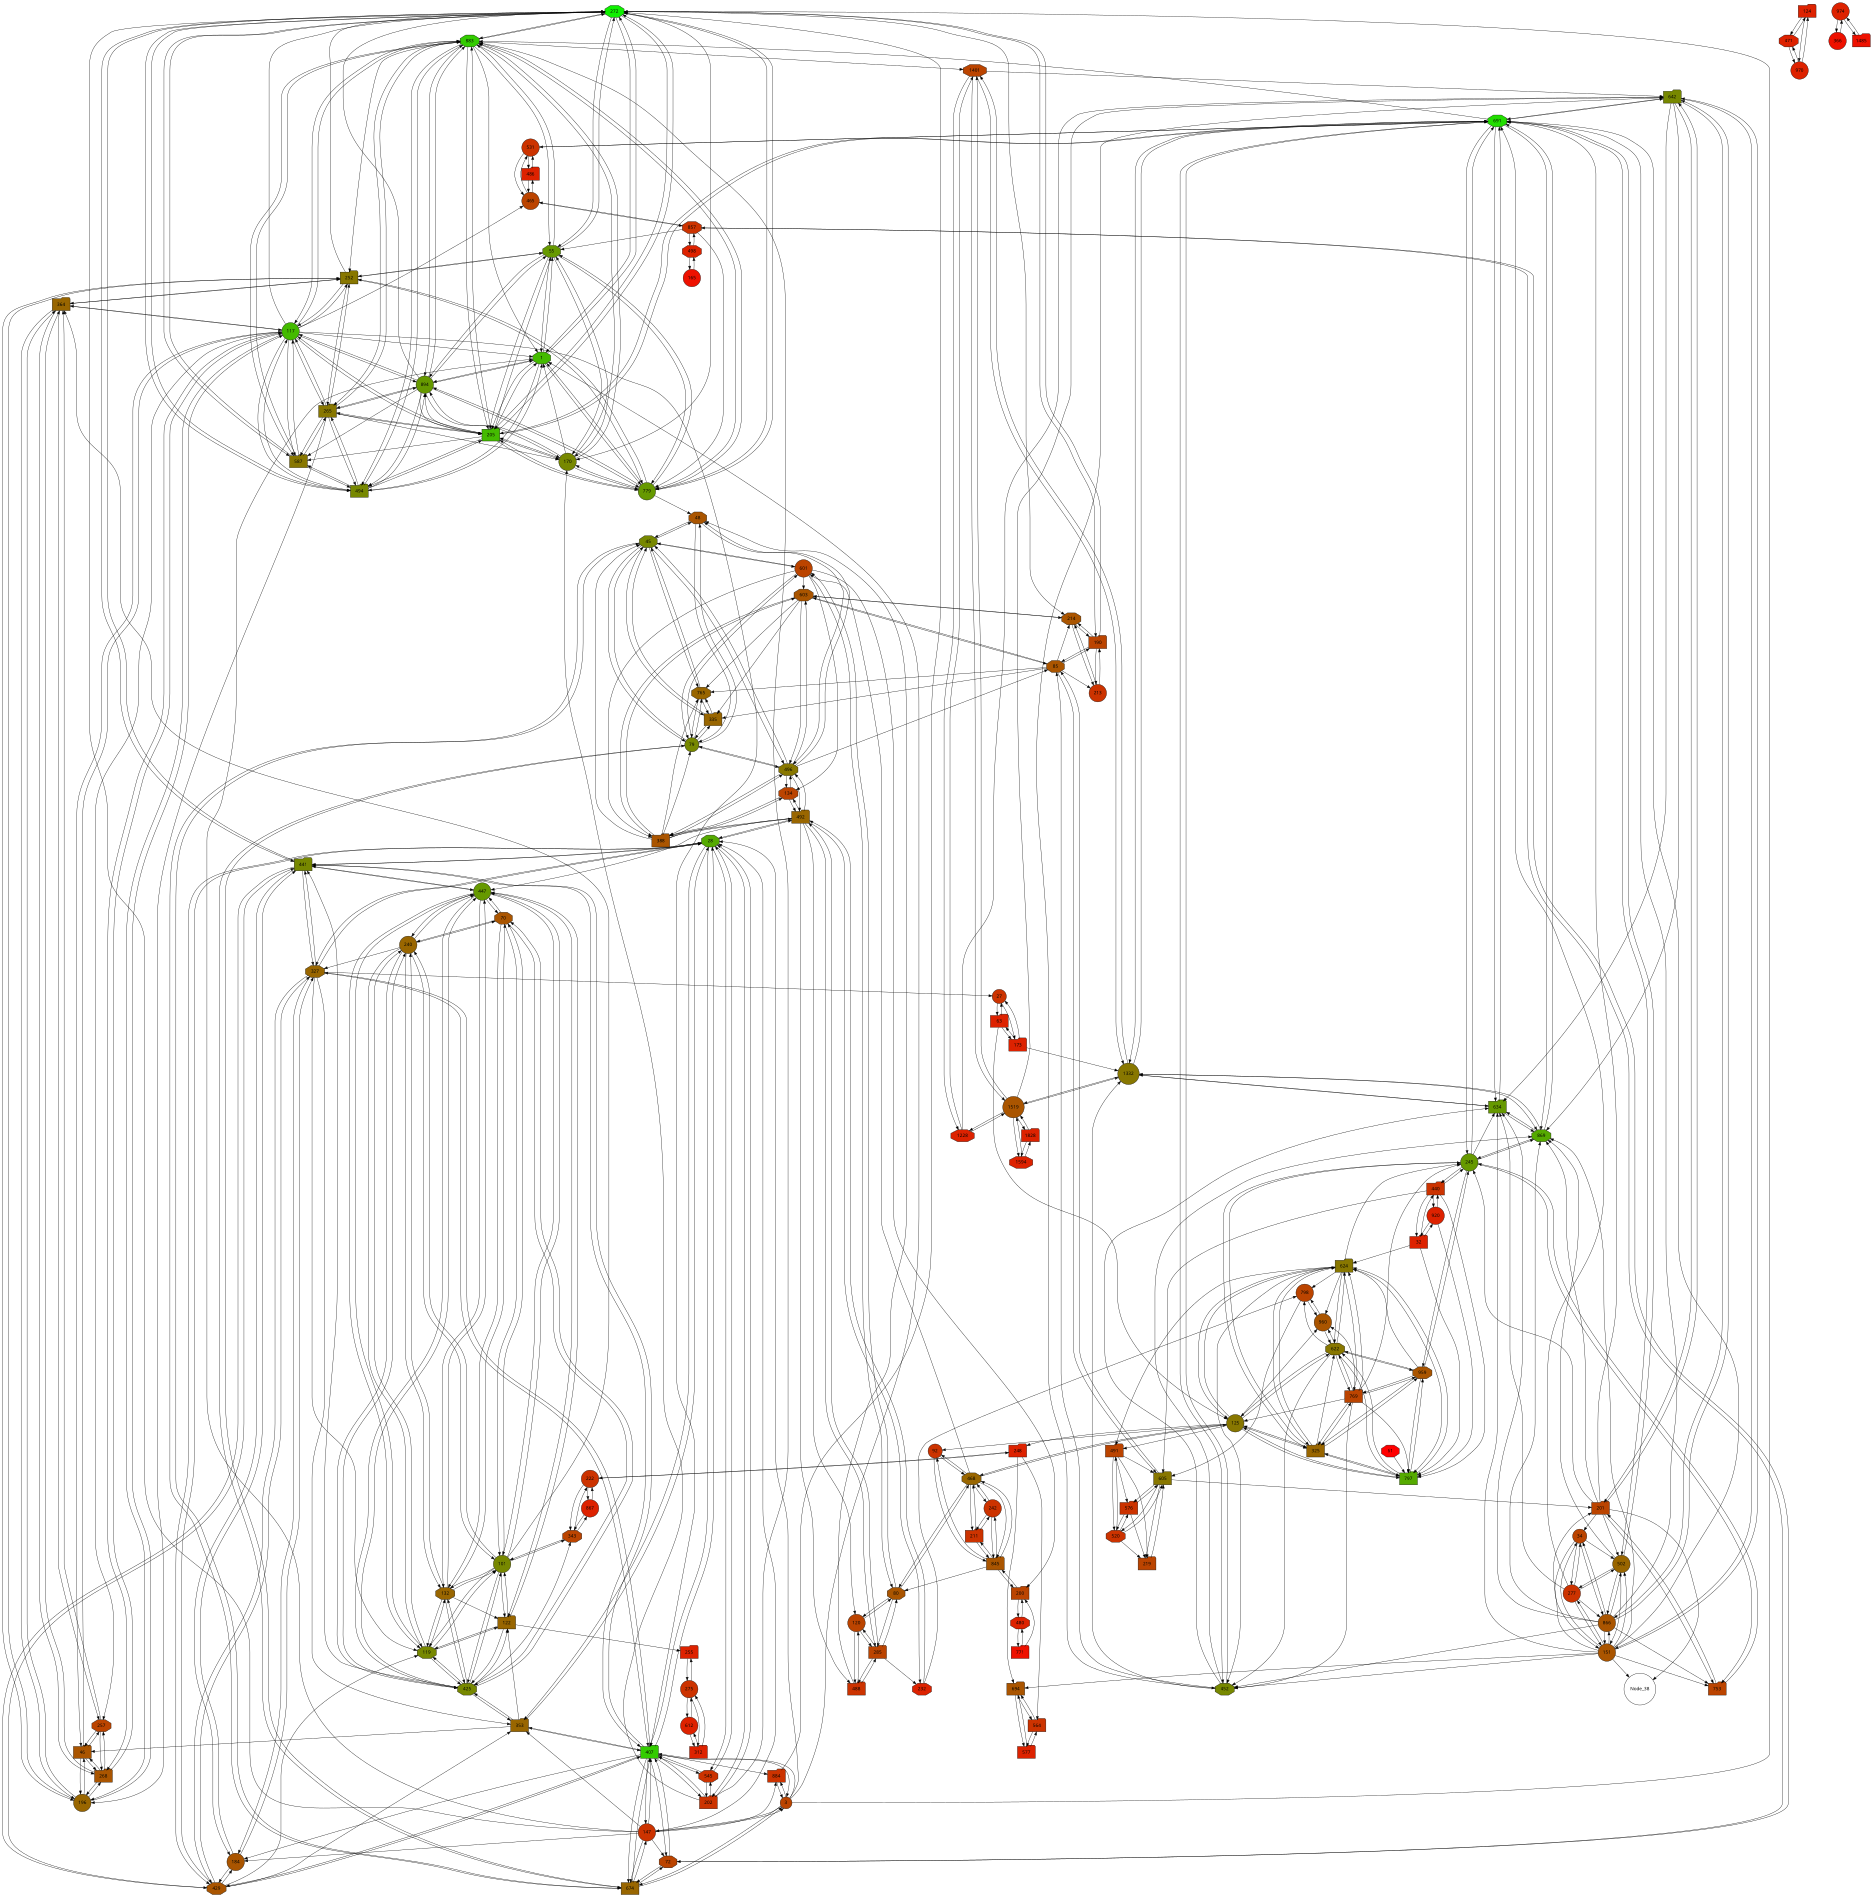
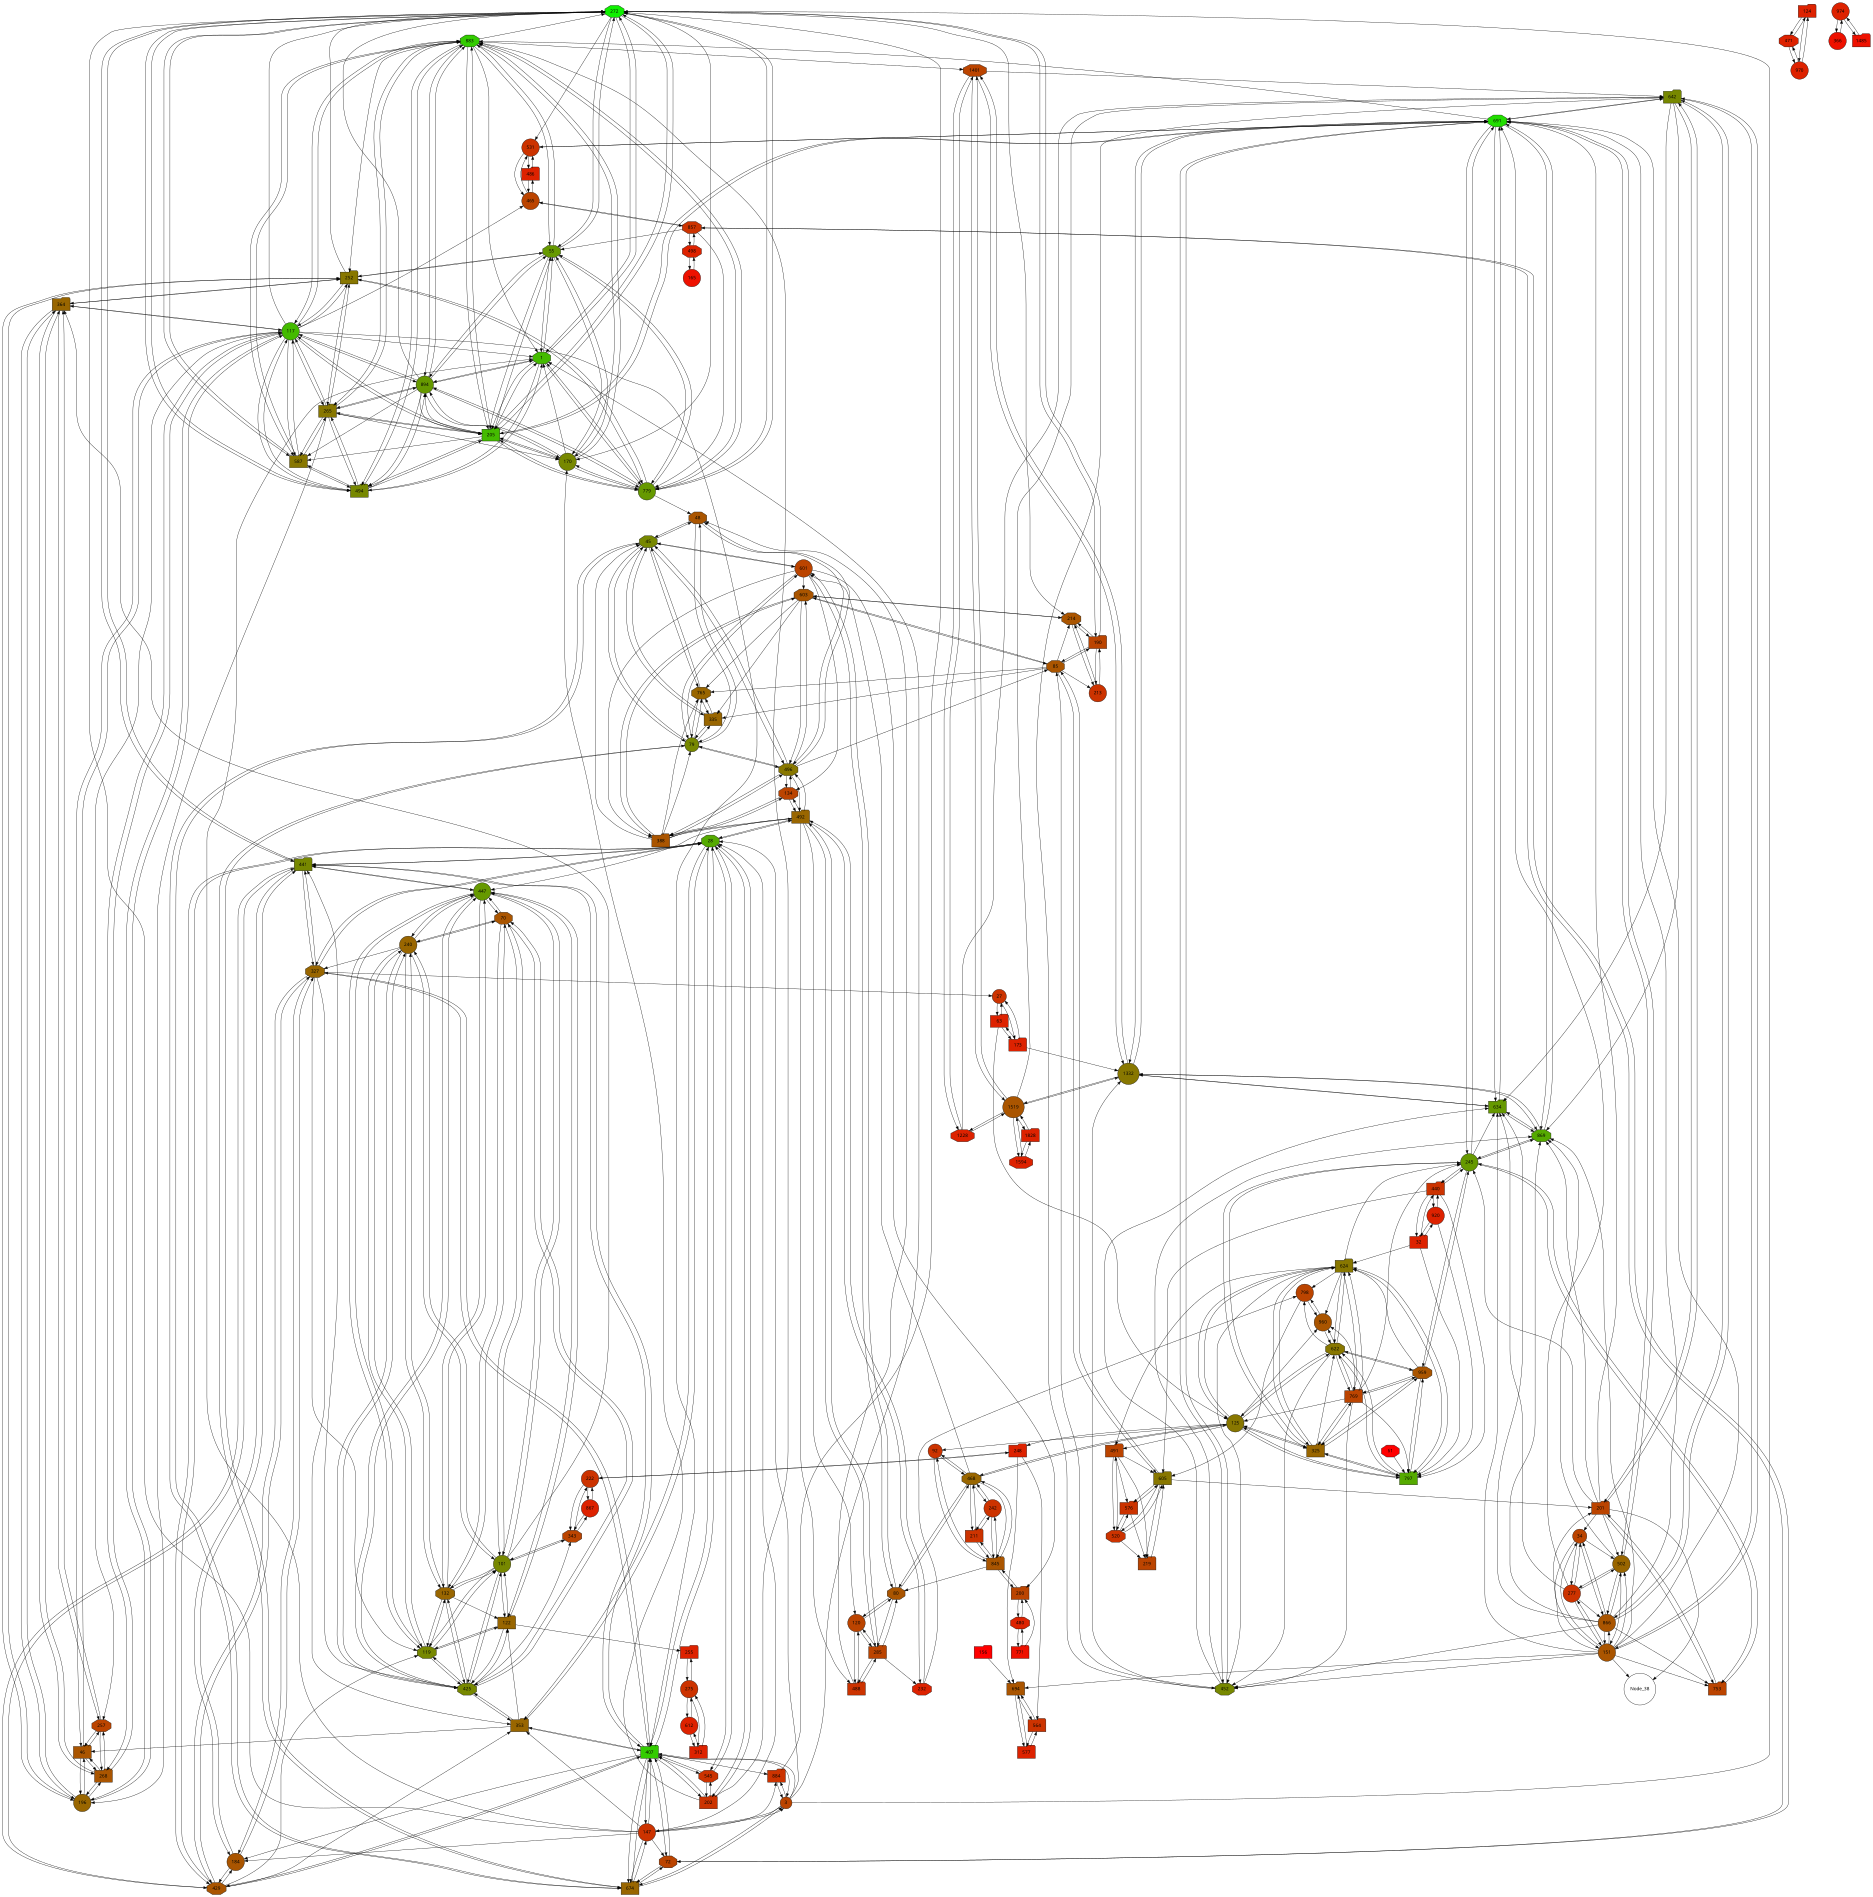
edge "272" -> "883": now "272" -> "531"
node "156": added
